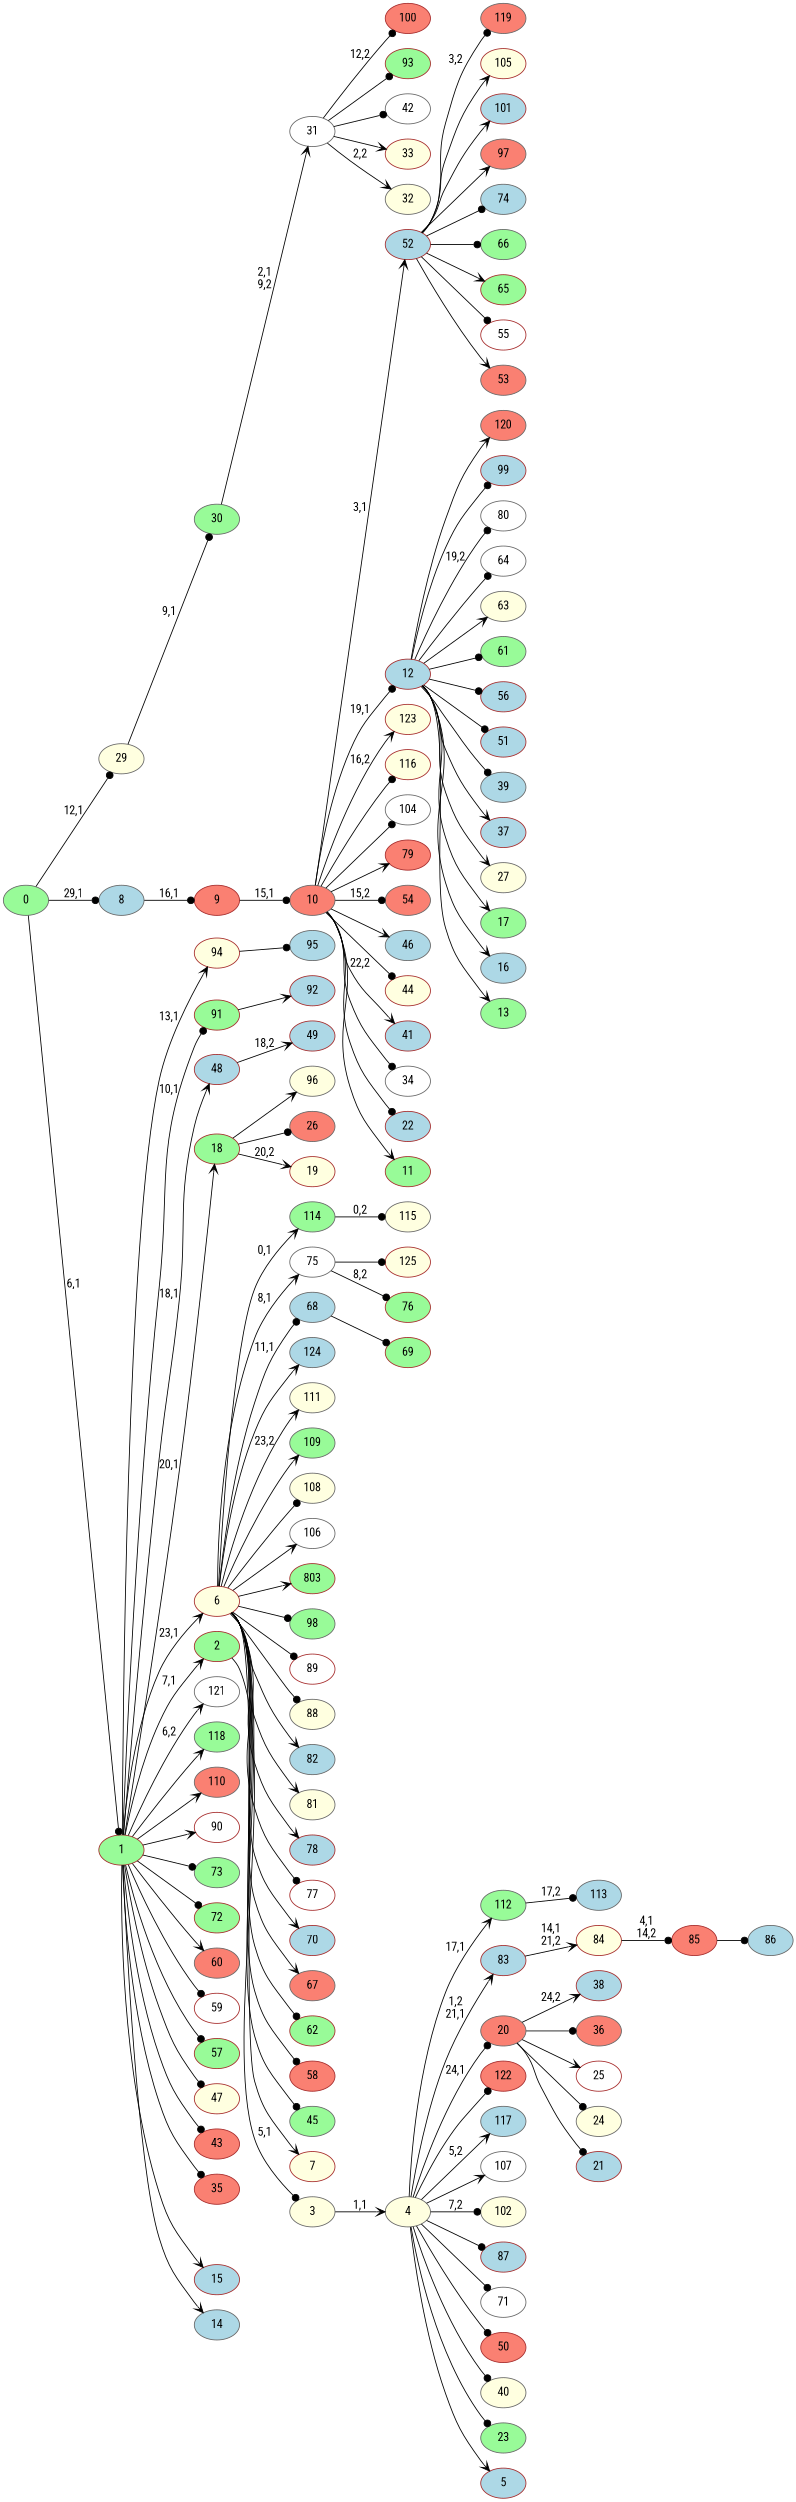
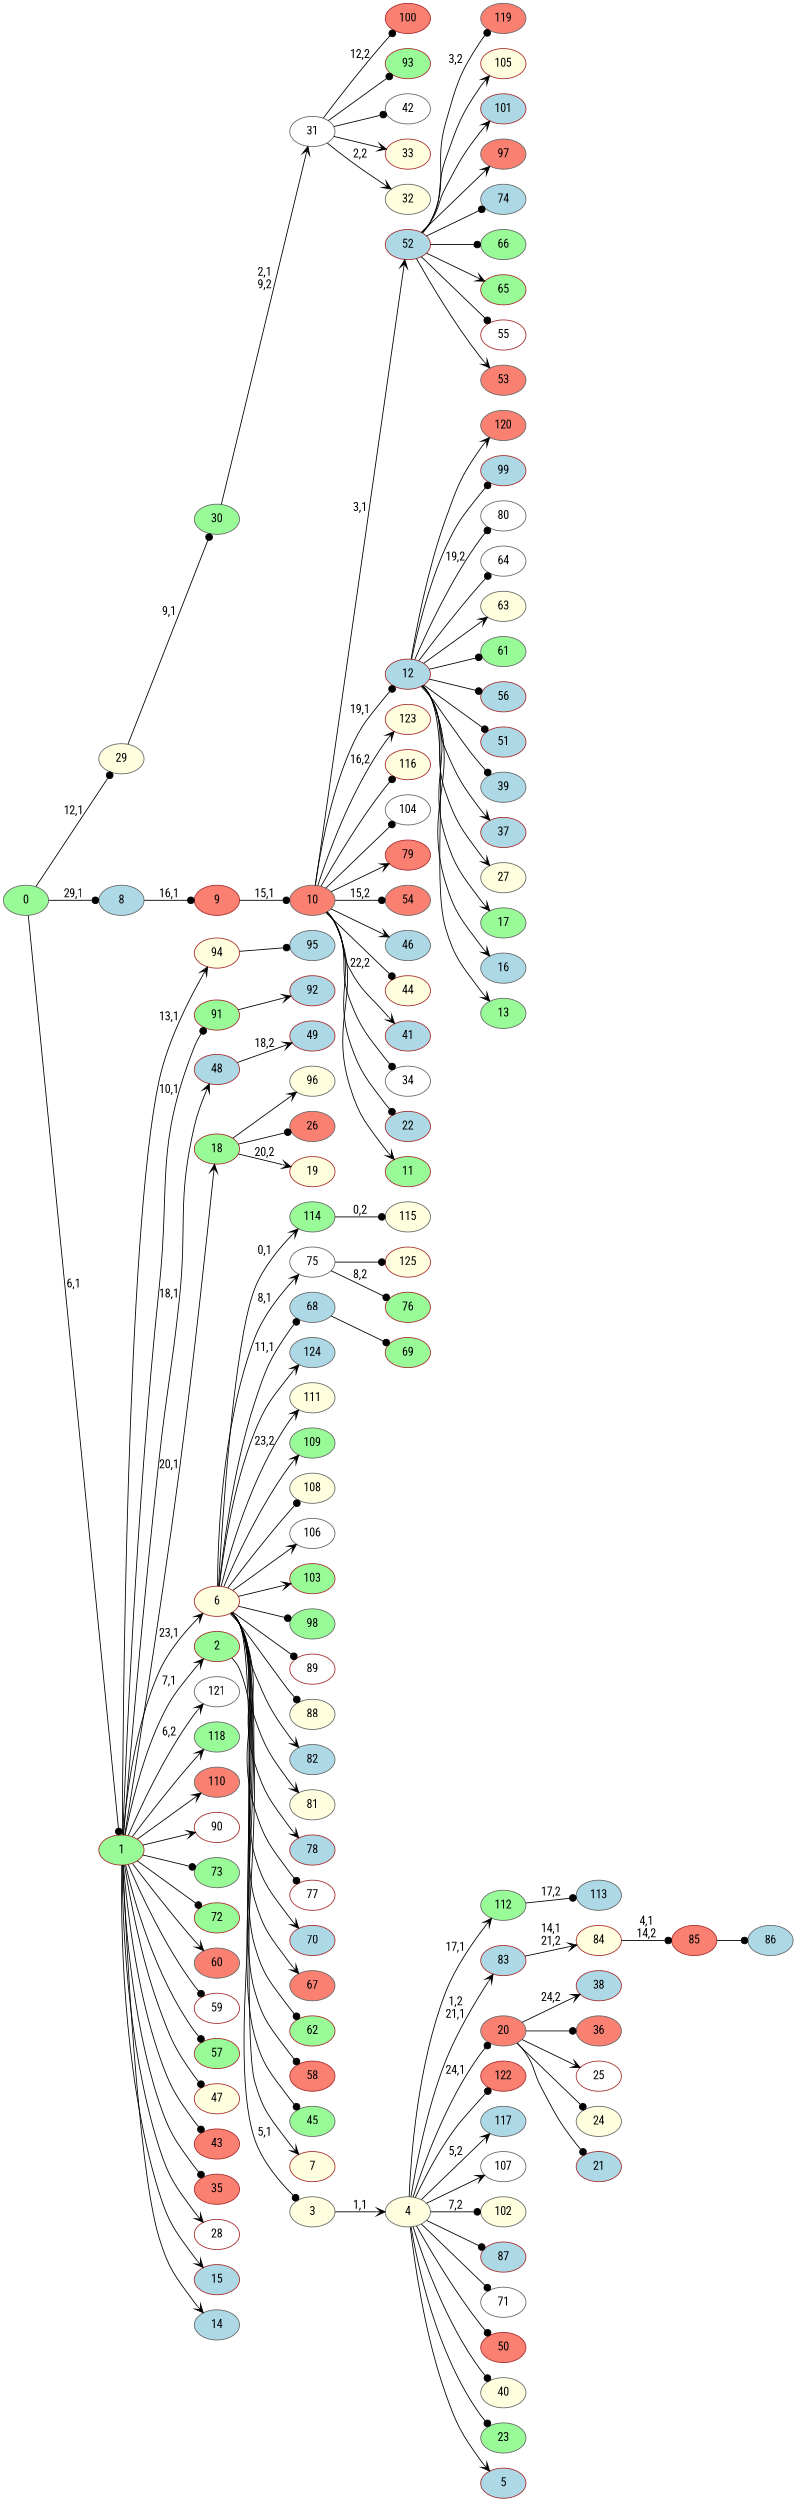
node "803": label "803" -> "103"
node "28": added
